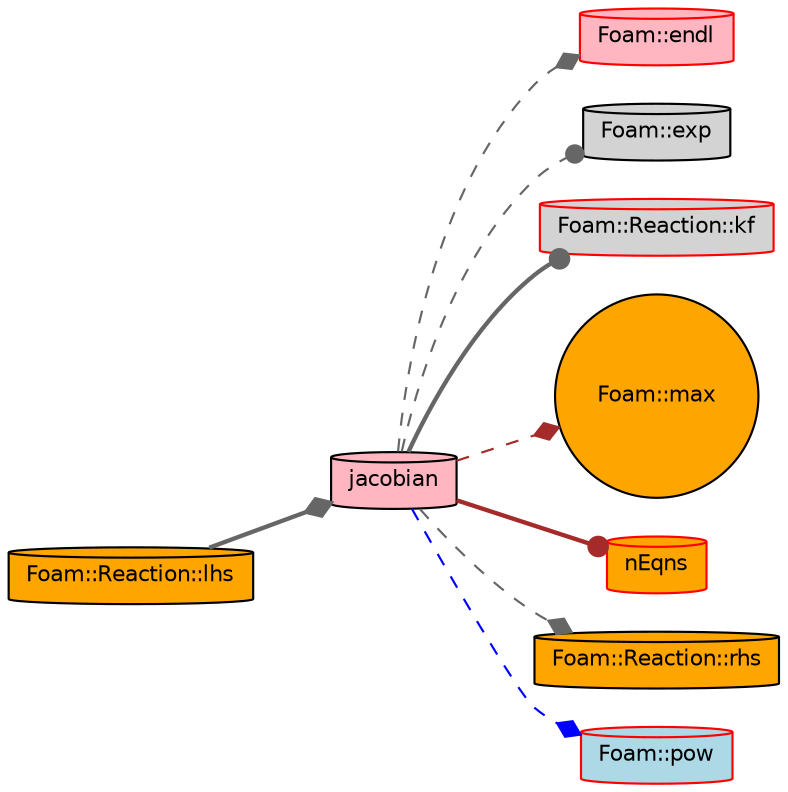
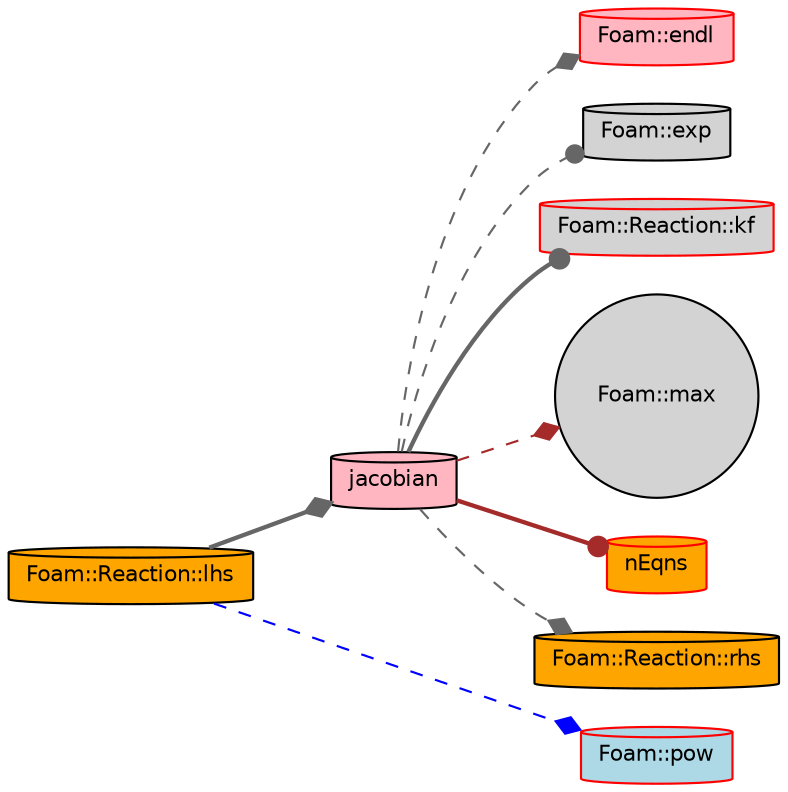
node "Foam::max": fillcolor orange -> lightgrey
edge "jacobian" -> "Foam::pow": now "Foam::Reaction::lhs" -> "Foam::pow"
